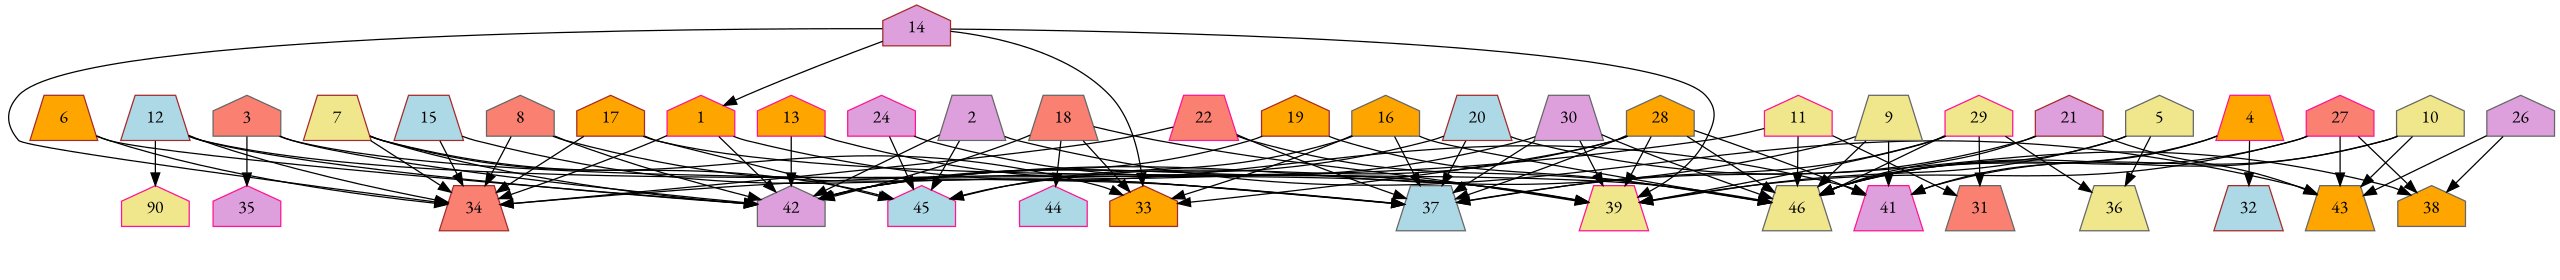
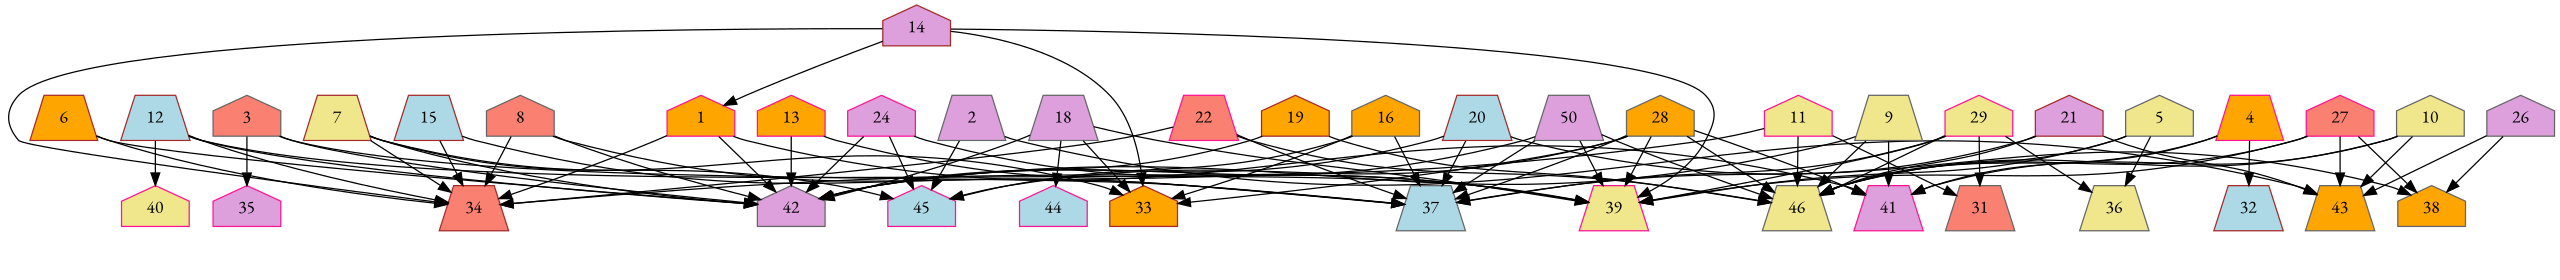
node "17": removed
node "18": fillcolor salmon -> plum
node "30": label "30" -> "50"
edge "2" -> "42": now "24" -> "42"
edge "16" -> "46": removed
node "90": label "90" -> "40"
